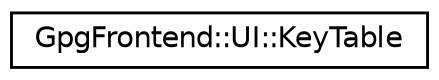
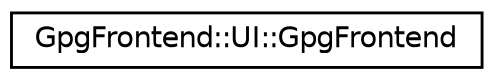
node "GpgFrontend::UI::KeyTable": label "GpgFrontend::UI::KeyTable" -> "GpgFrontend::UI::GpgFrontend"
